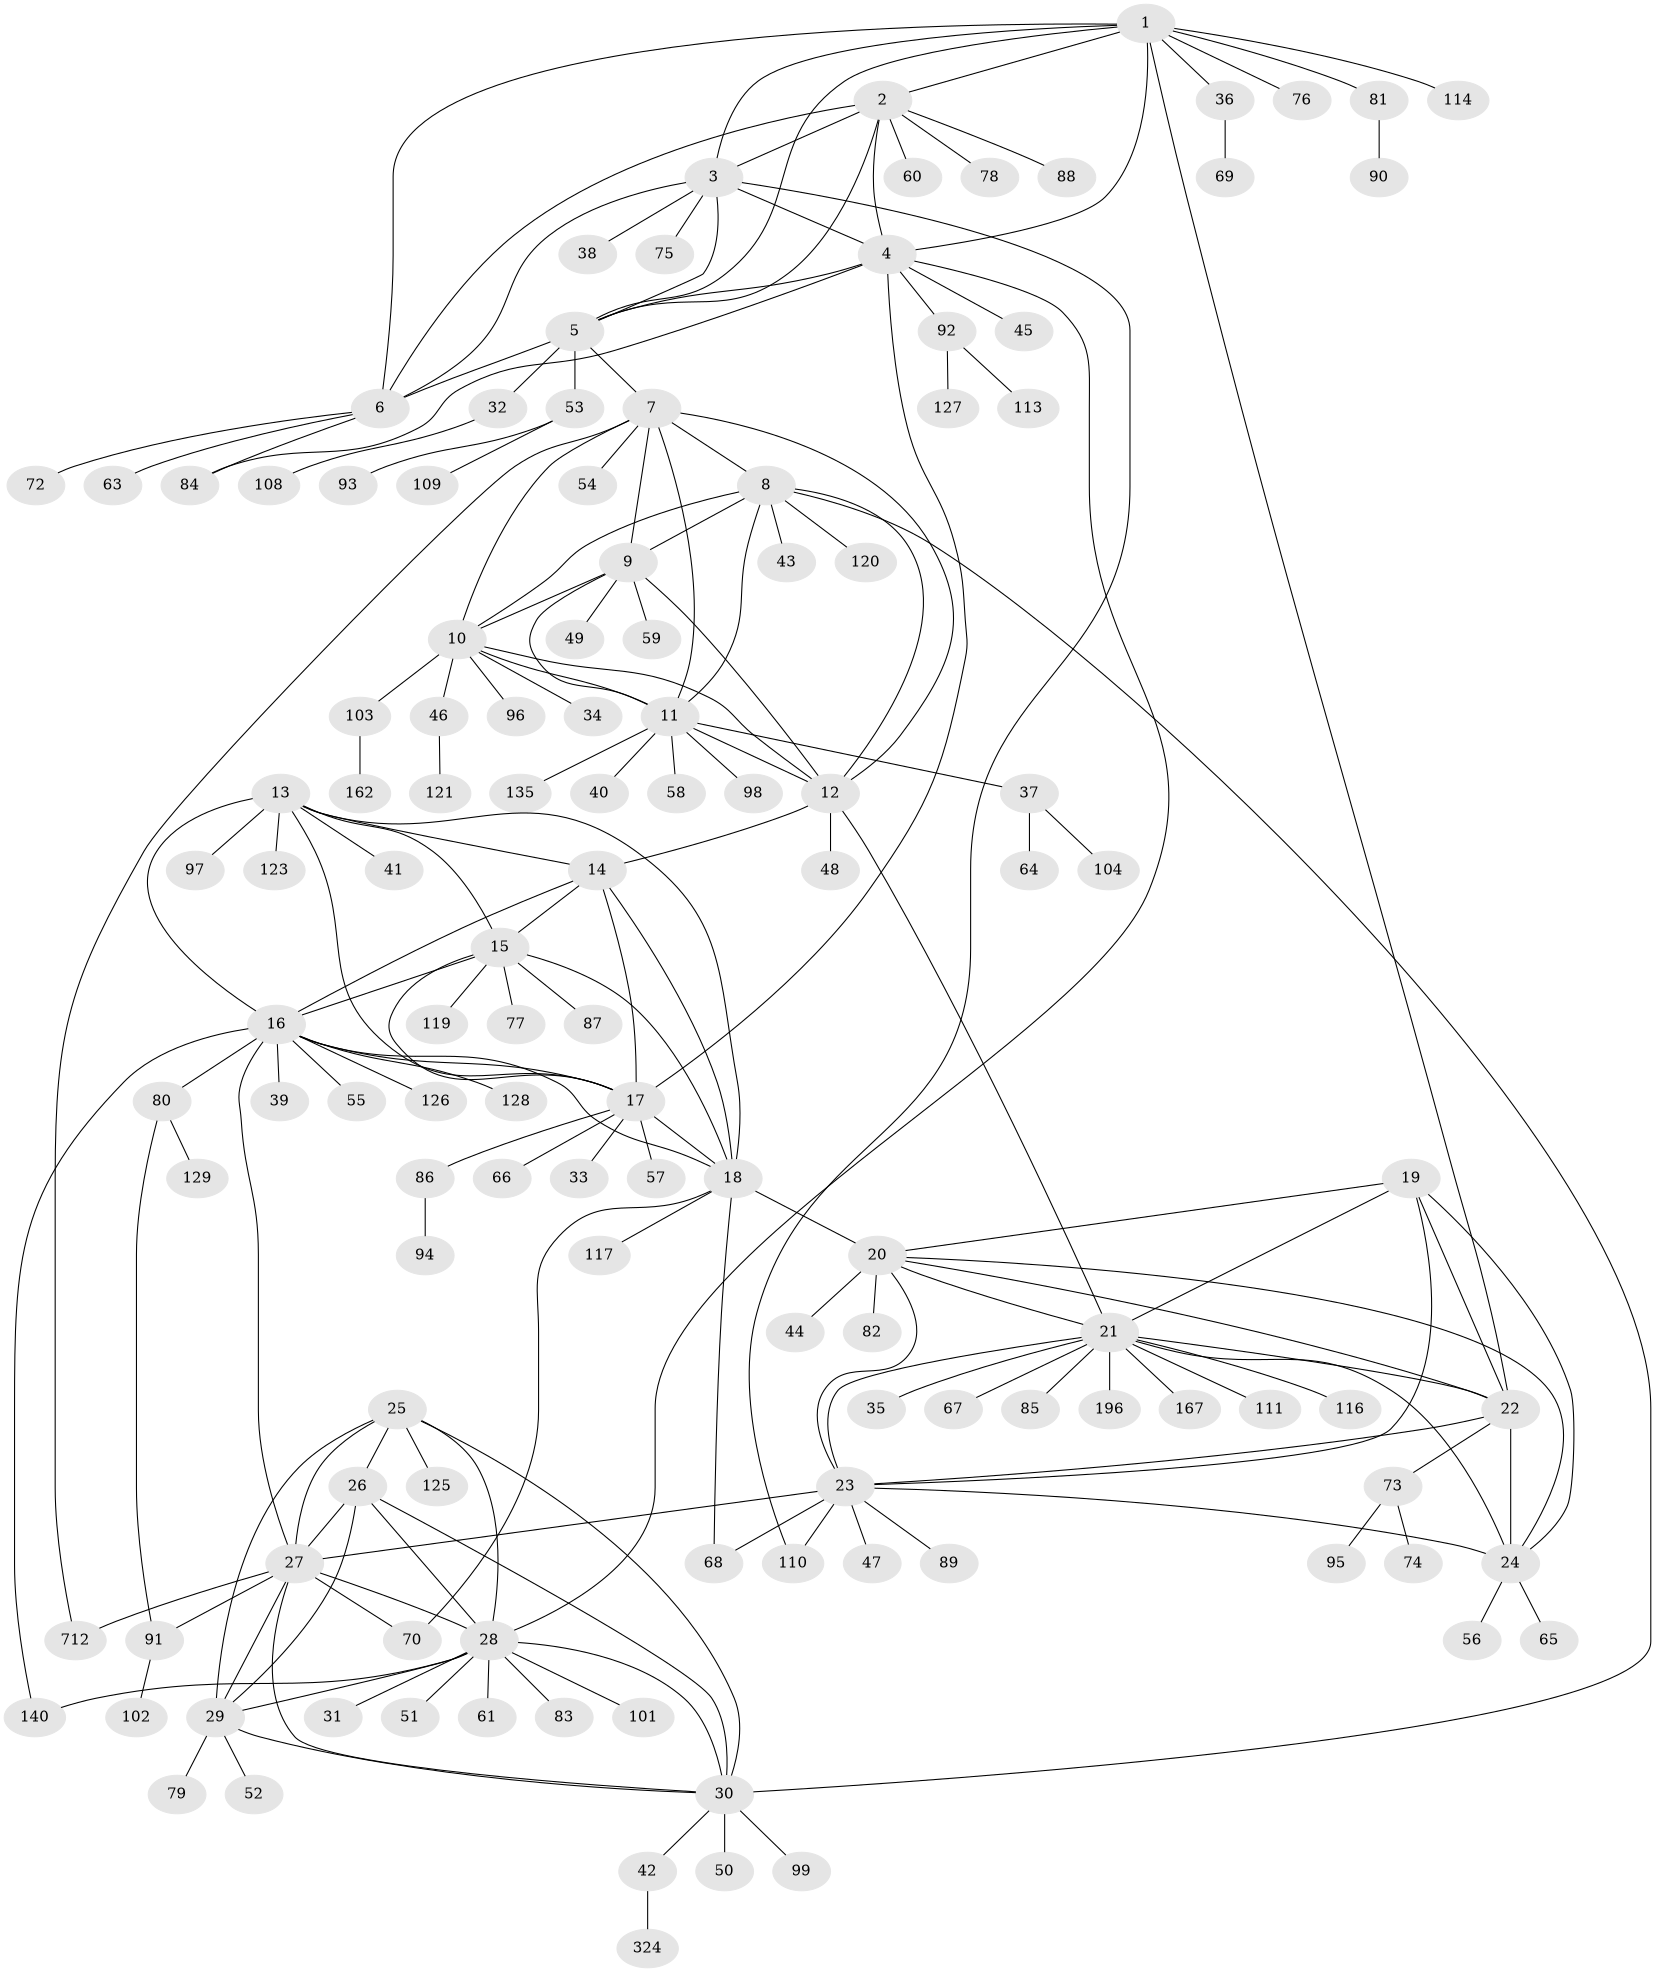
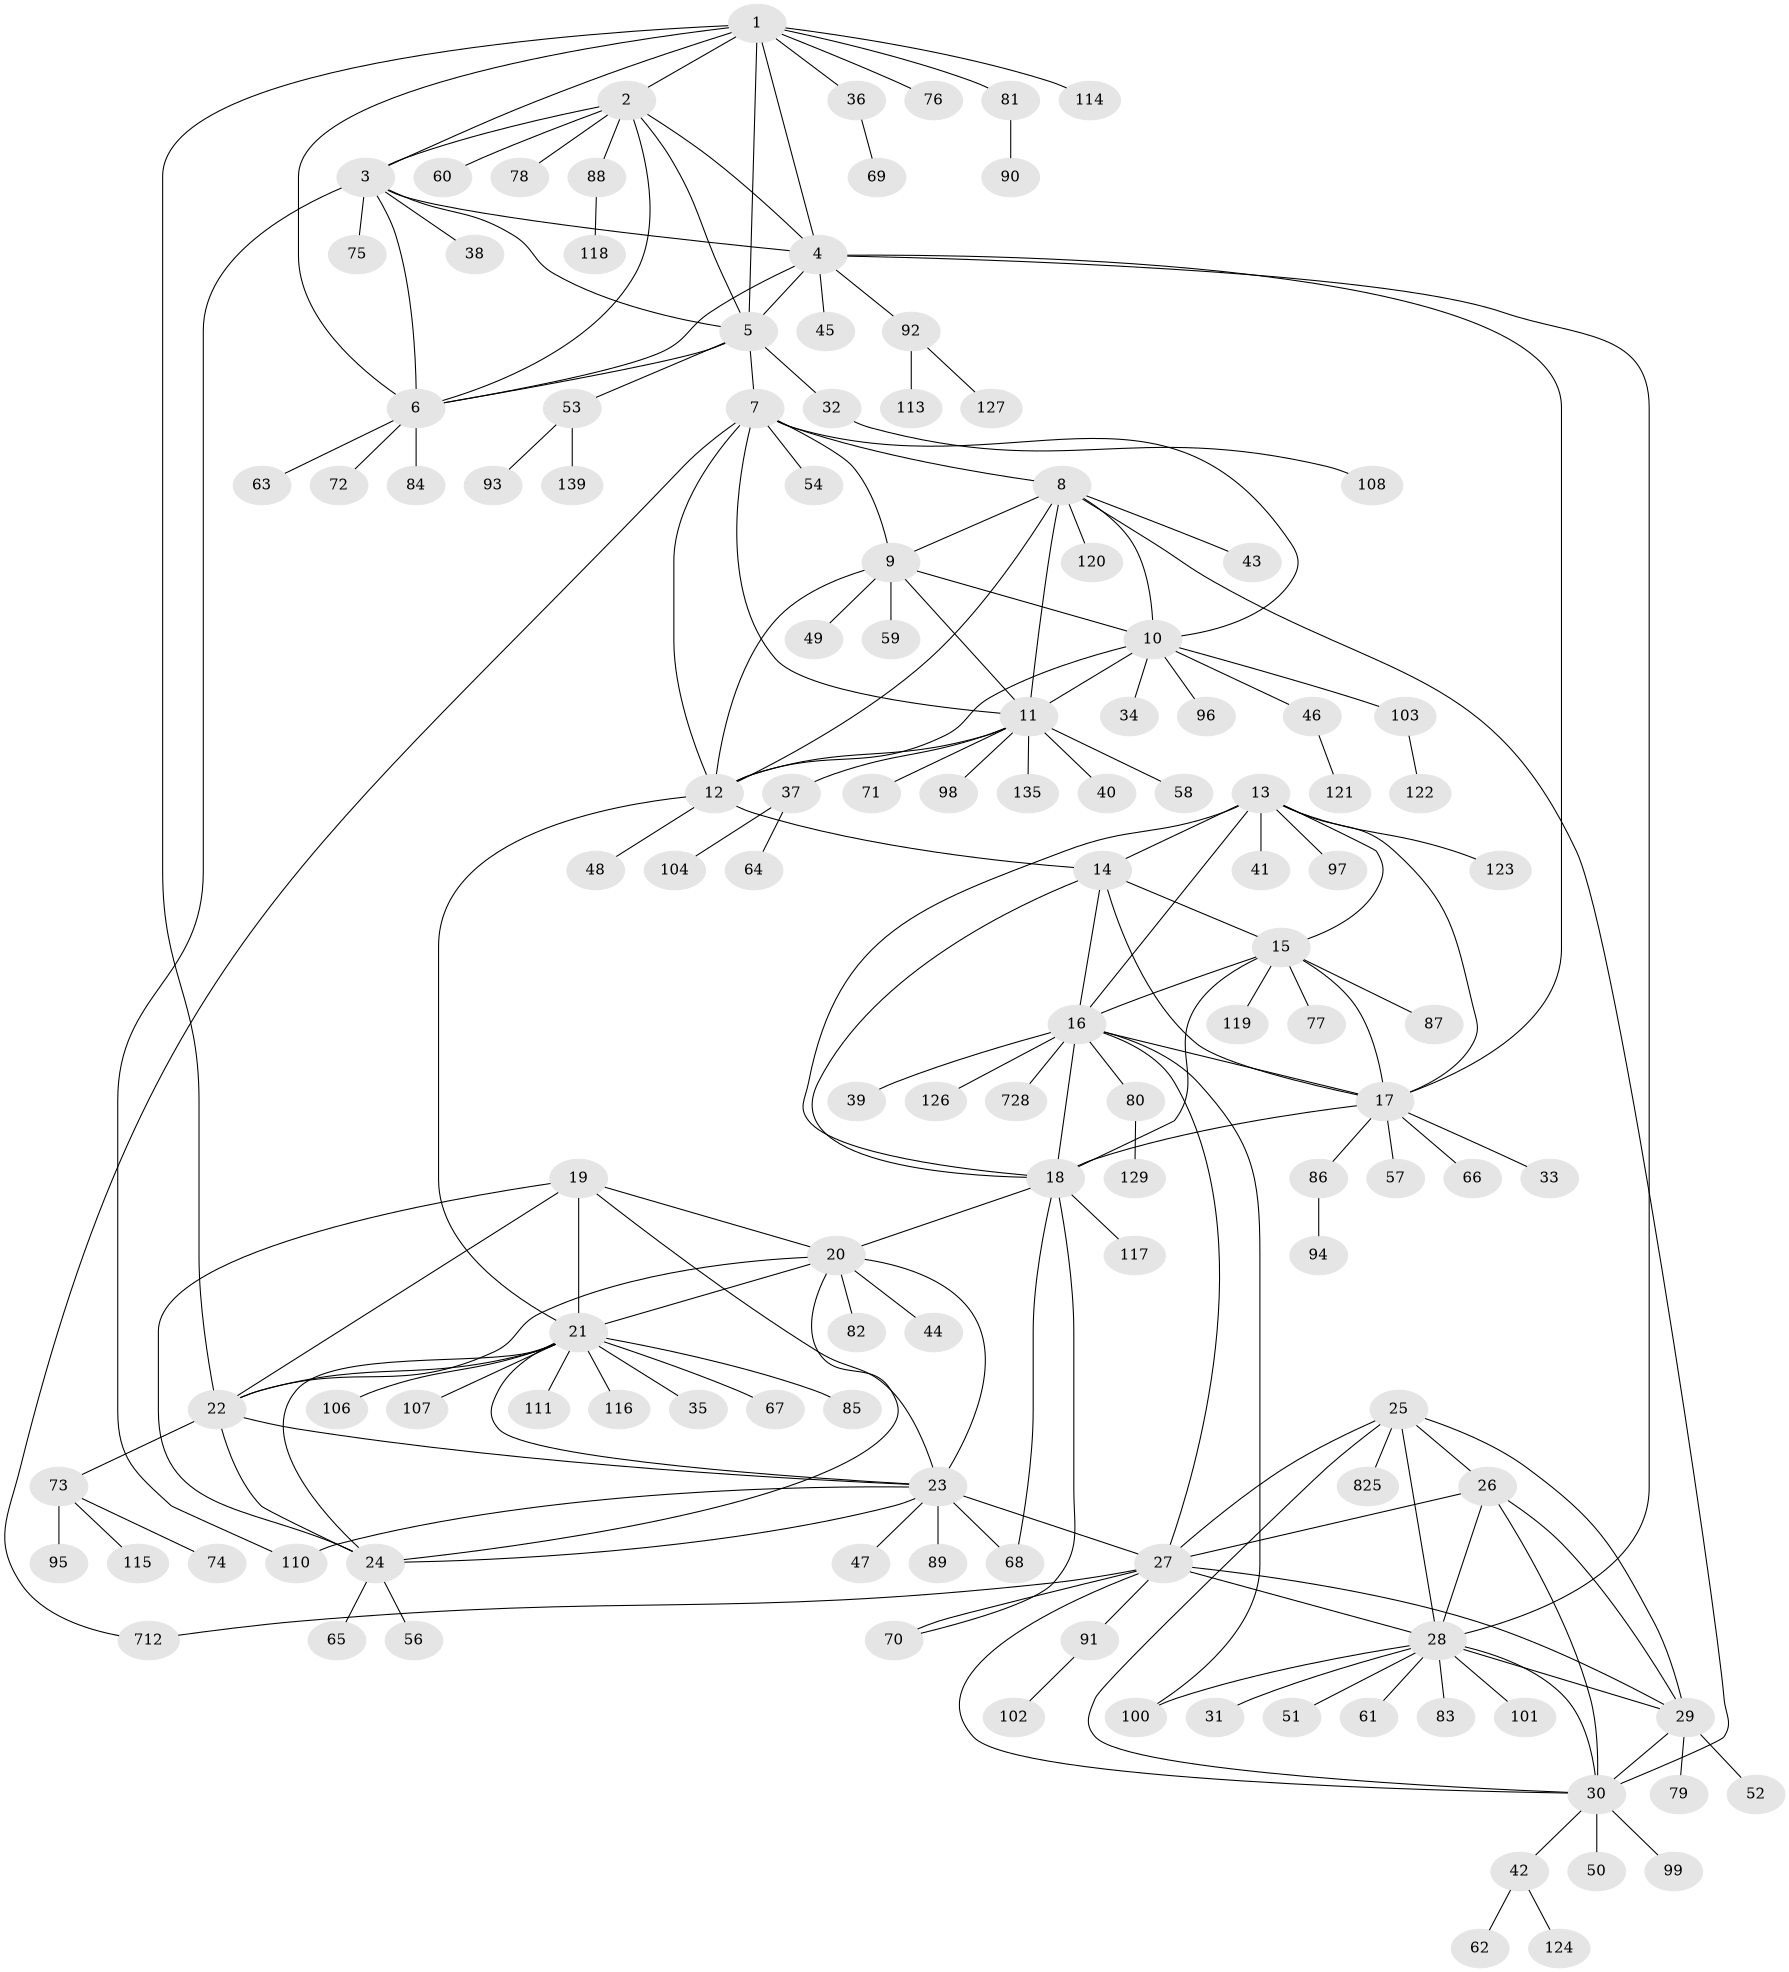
node "118": added
edge "4" -- "84": now "4" -- "6"
node "109": label "109" -> "139"
node "162": label "162" -> "122"
node "71": added
node "55": removed
node "128": label "128" -> "728"
edge "80" -- "91": removed
node "196": label "196" -> "106"
node "167": label "167" -> "107"
node "125": label "125" -> "825"
node "115": added
node "140": label "140" -> "100"
node "324": label "324" -> "124"
node "62": added
